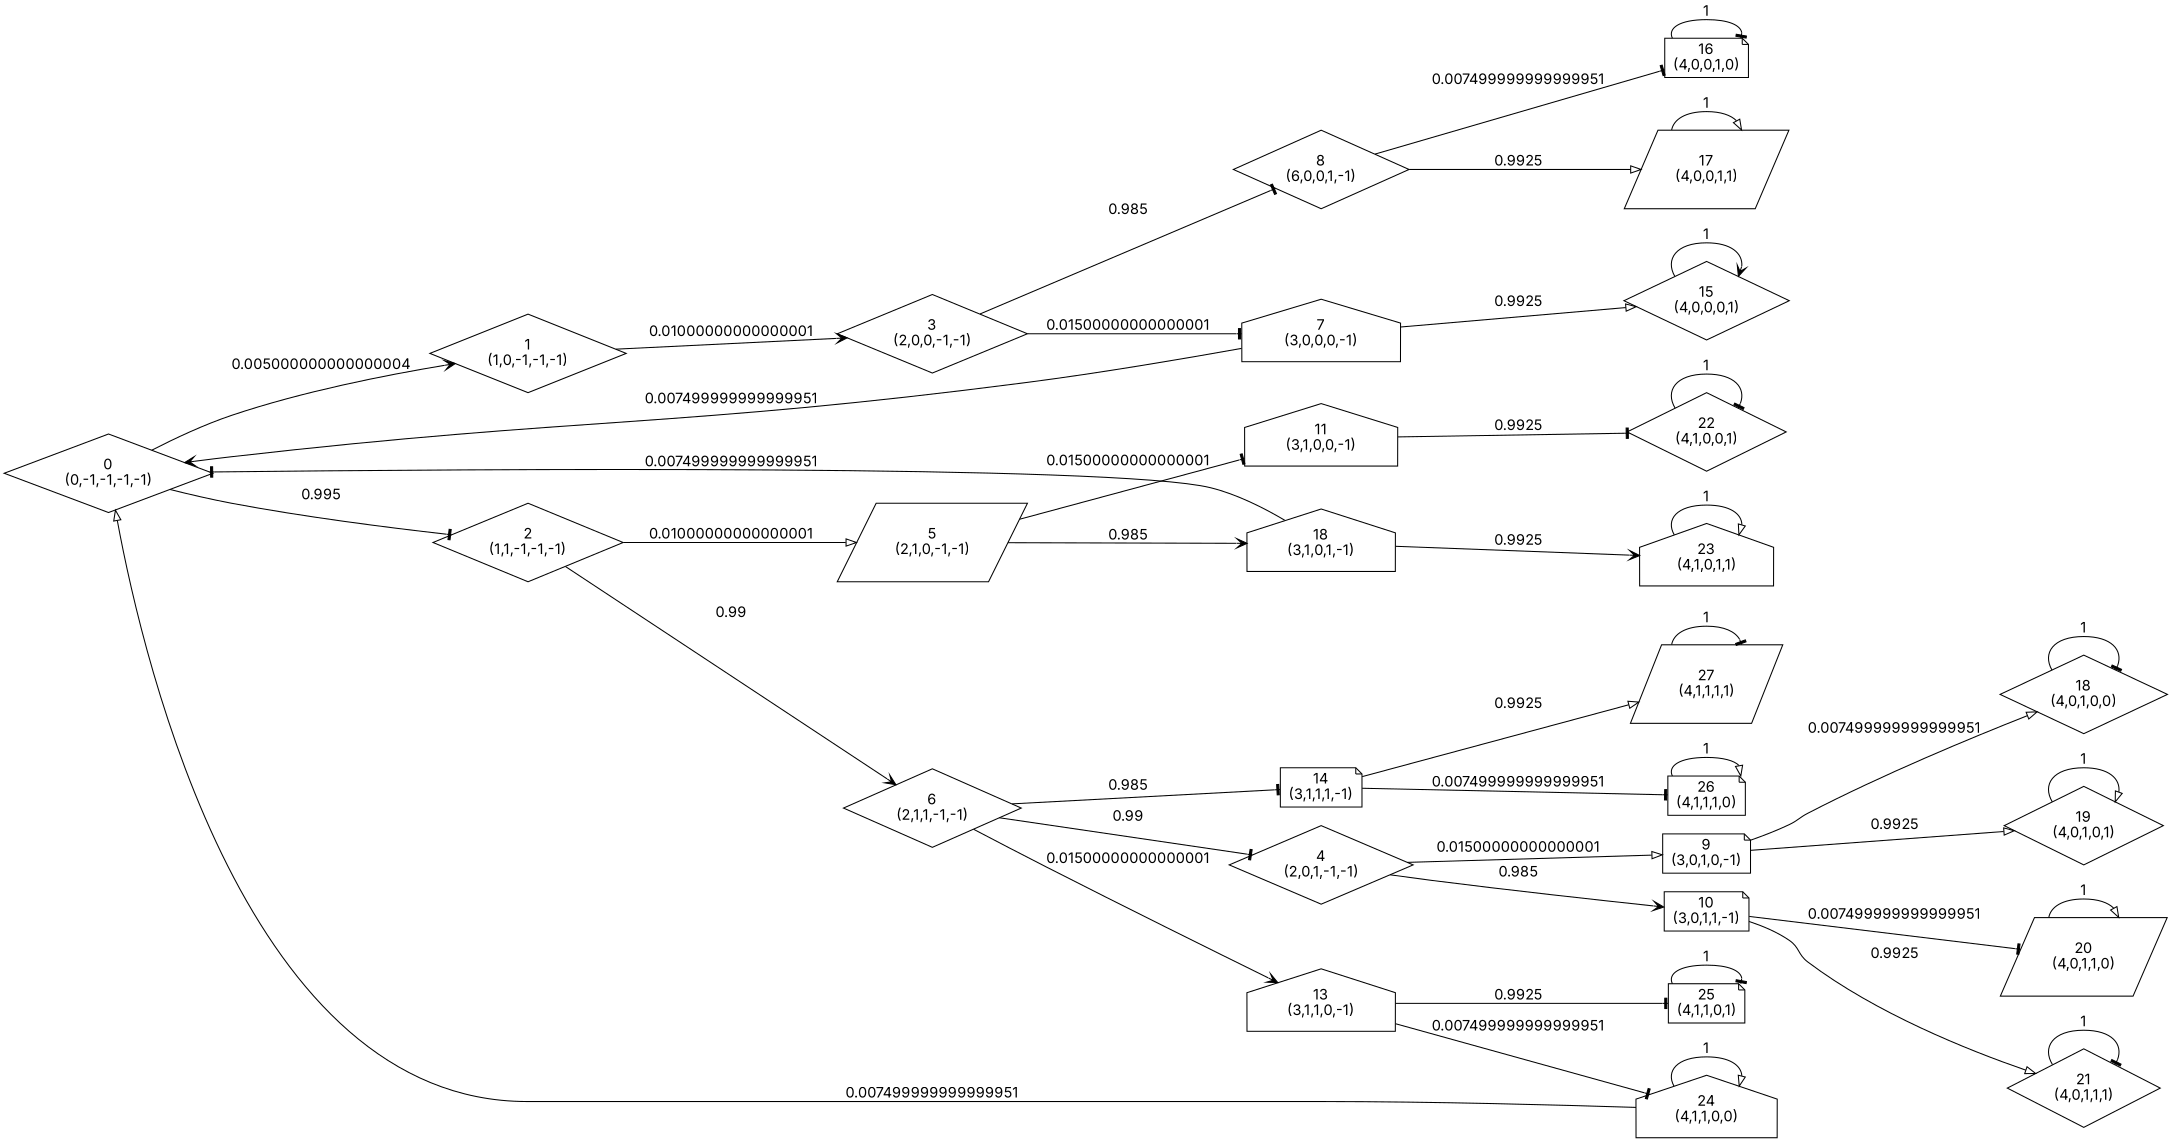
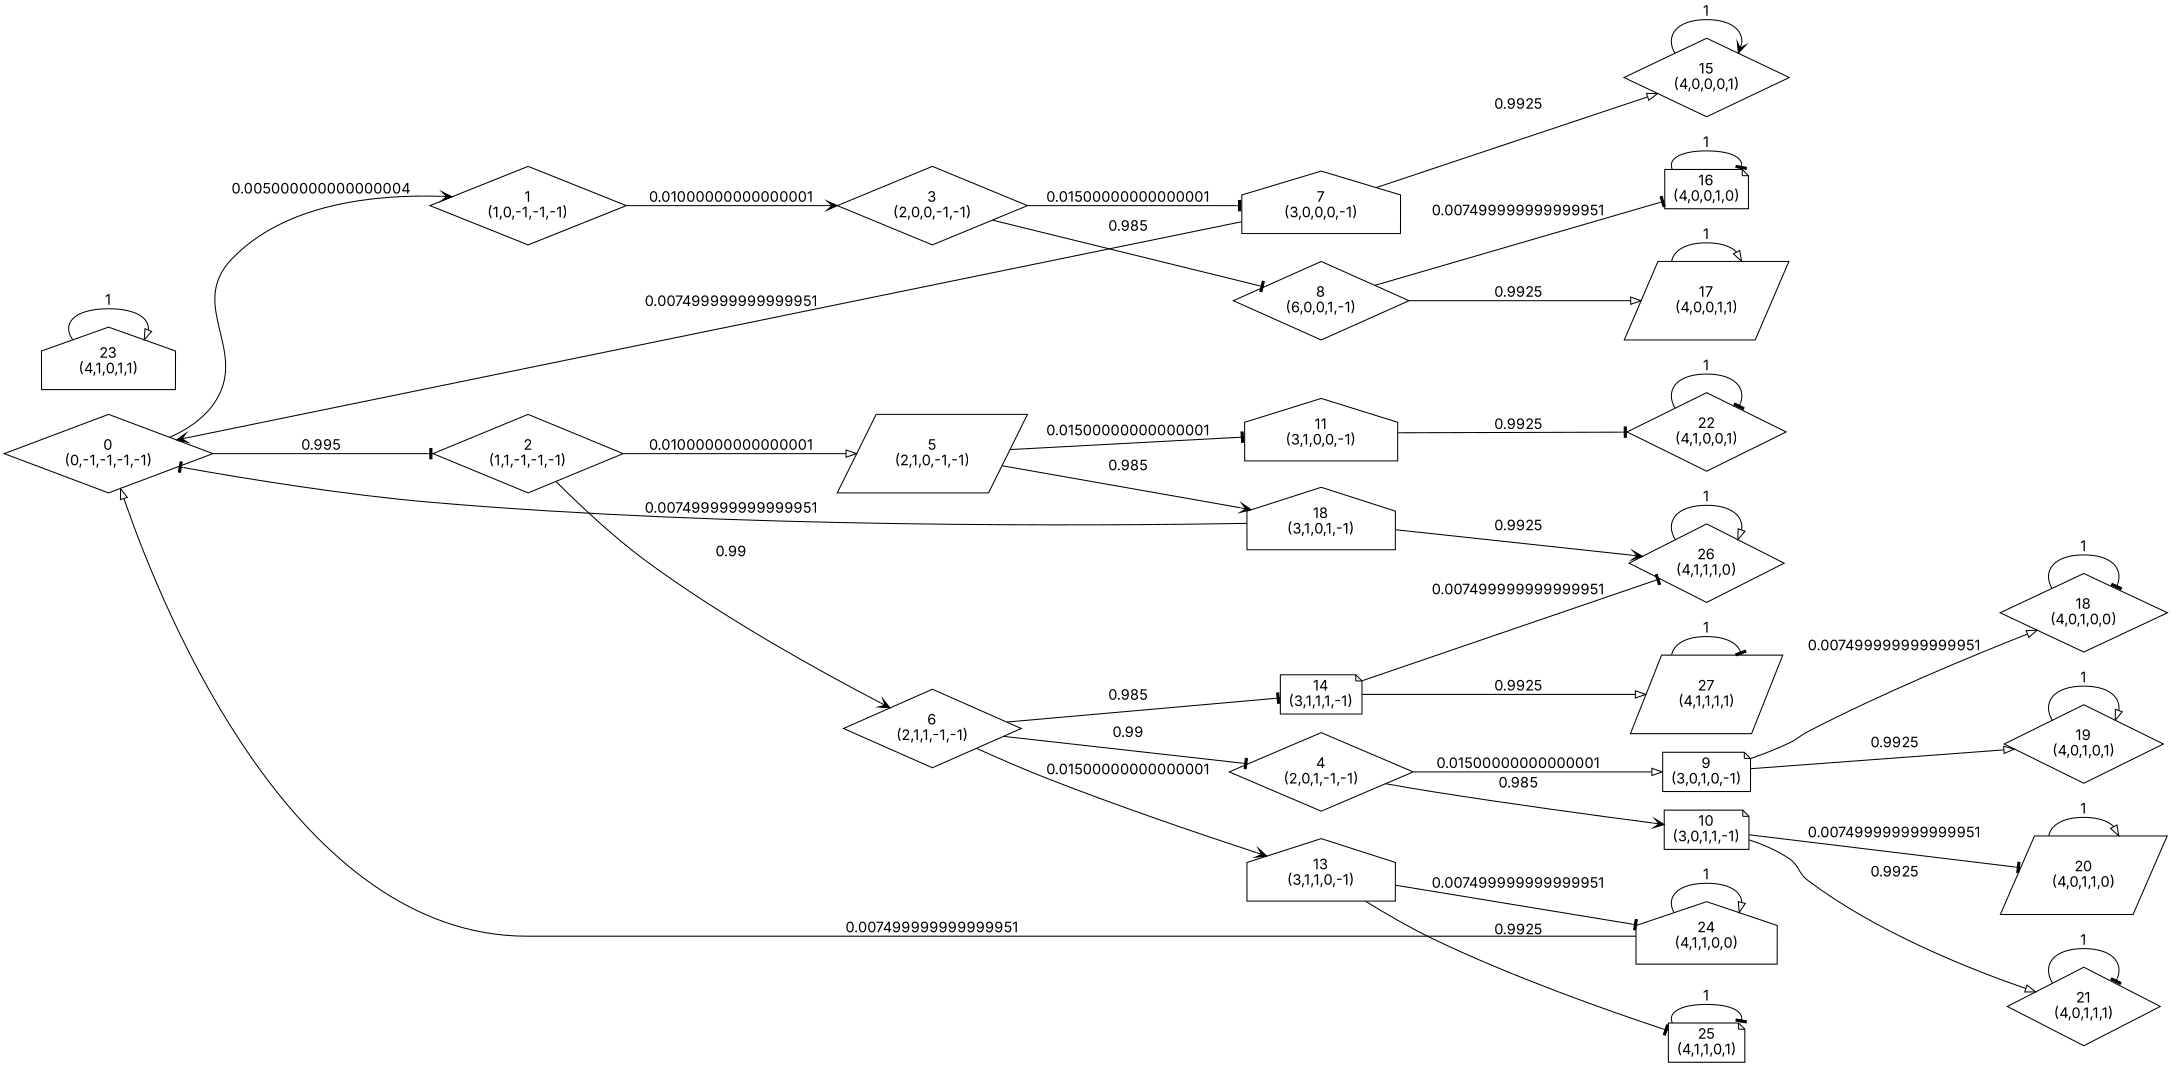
edge "18 (3,1,0,1,-1)" -> "23 (4,1,0,1,1)": now "18 (3,1,0,1,-1)" -> "26 (4,1,1,1,0)"
node "26 (4,1,1,1,0)": shape note -> diamond
